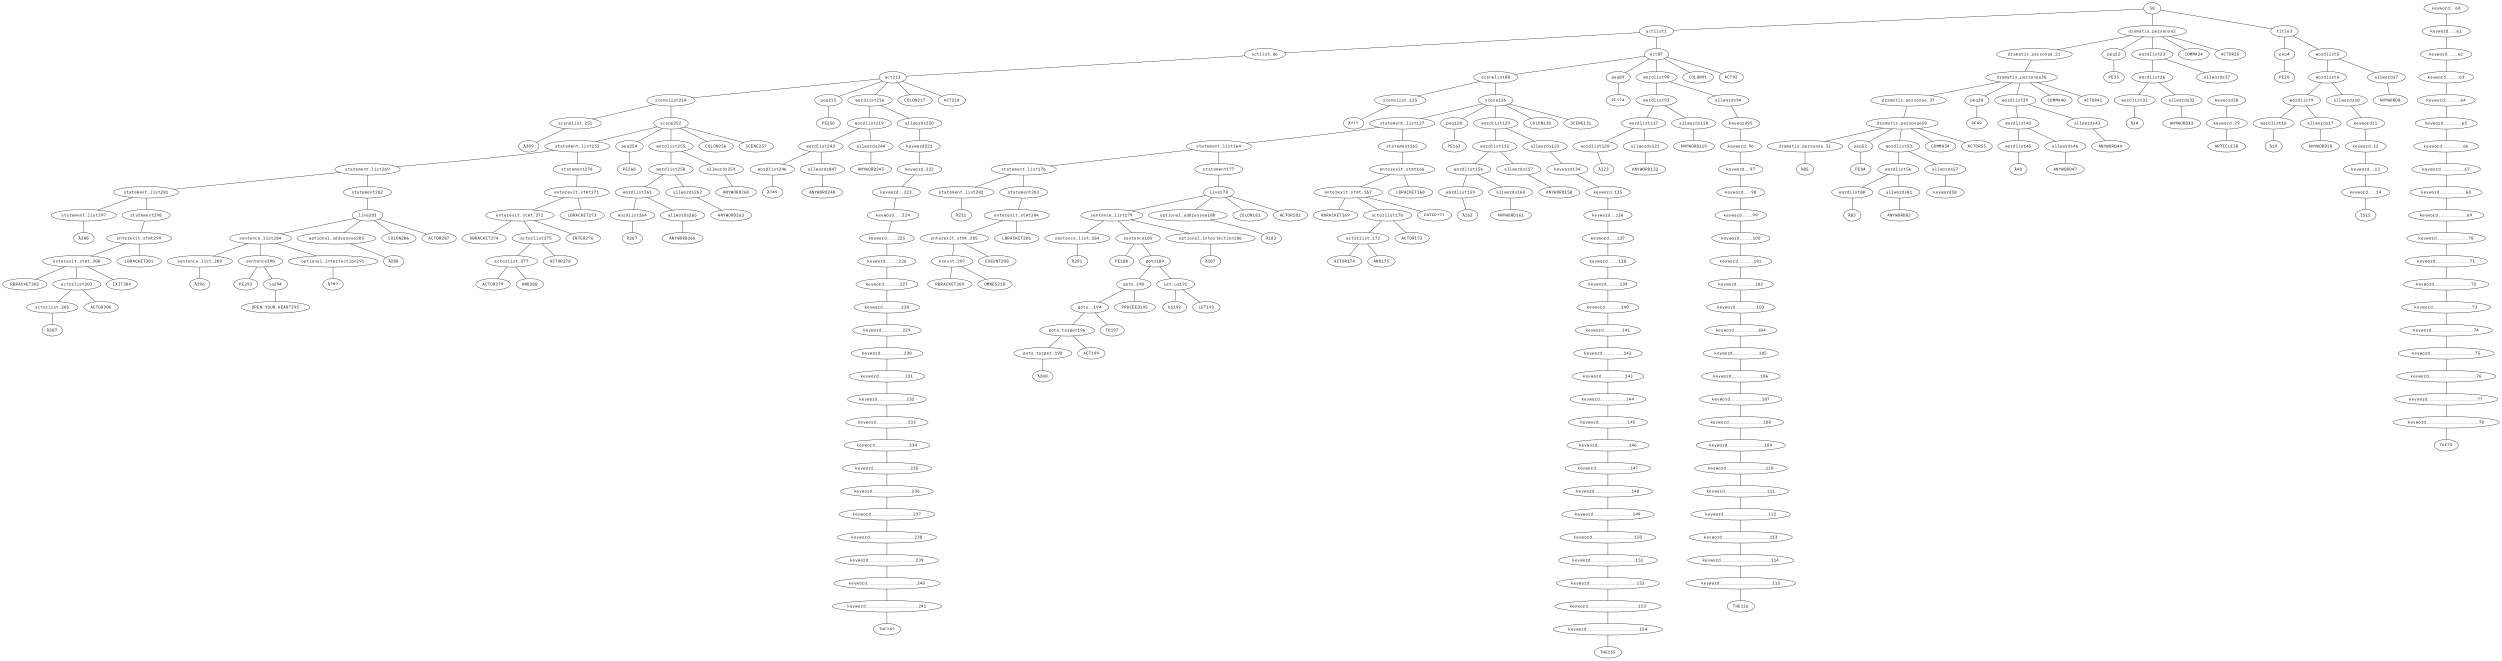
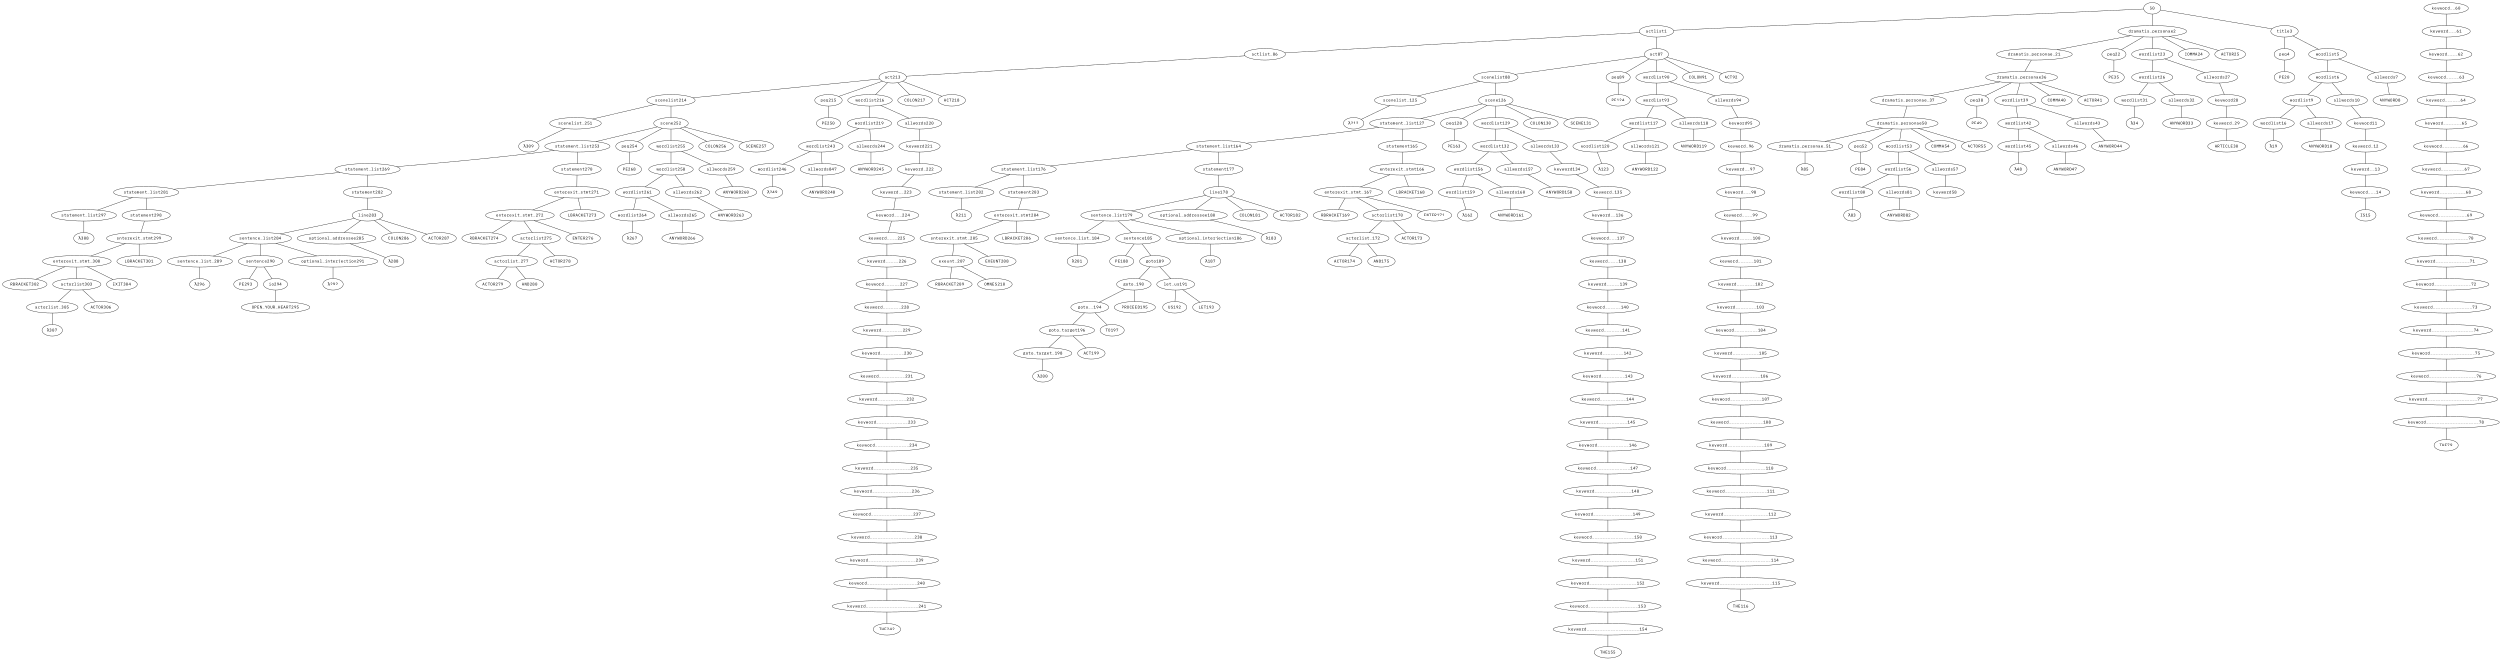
edge "allwords27" -- "keyword28": added
